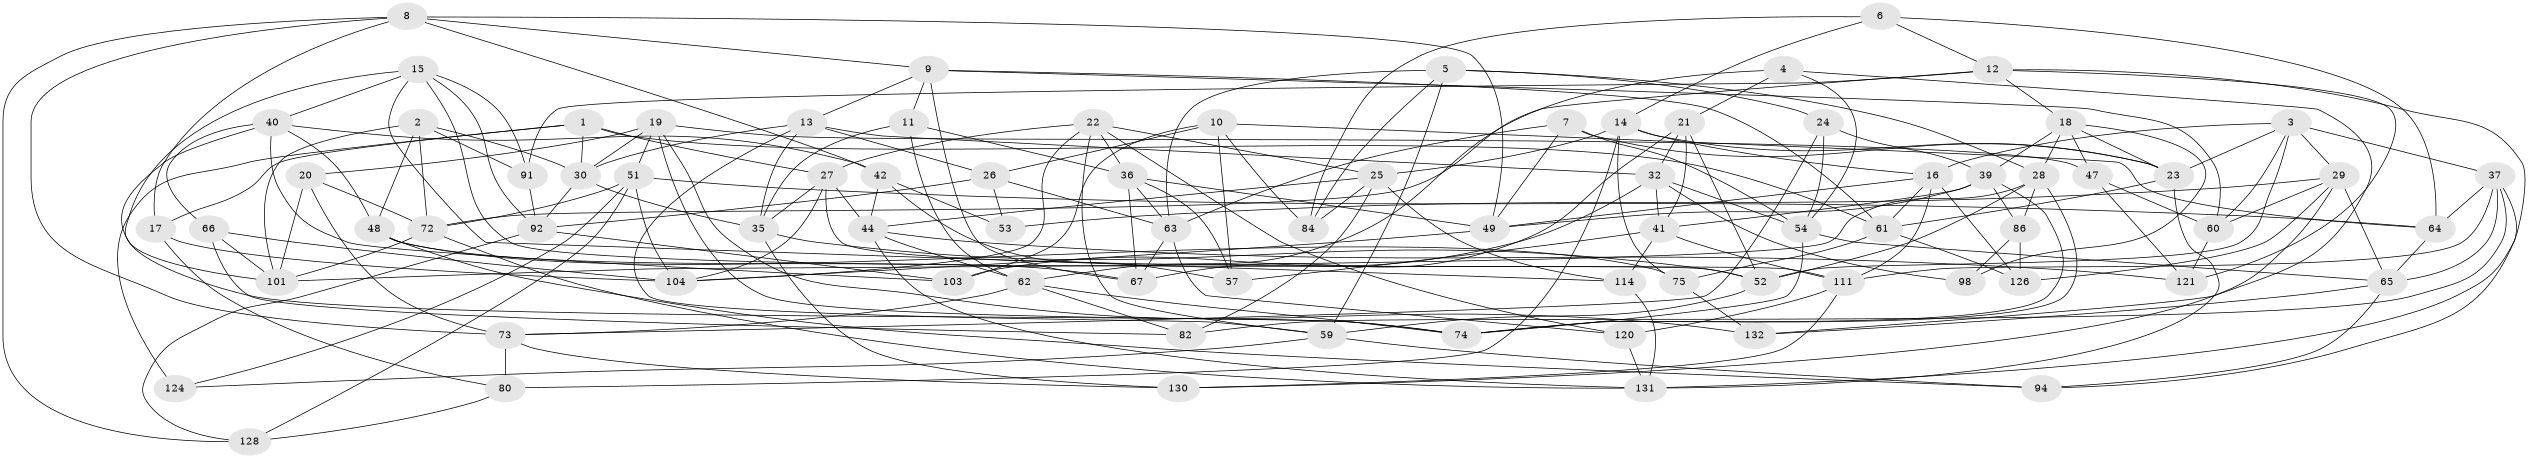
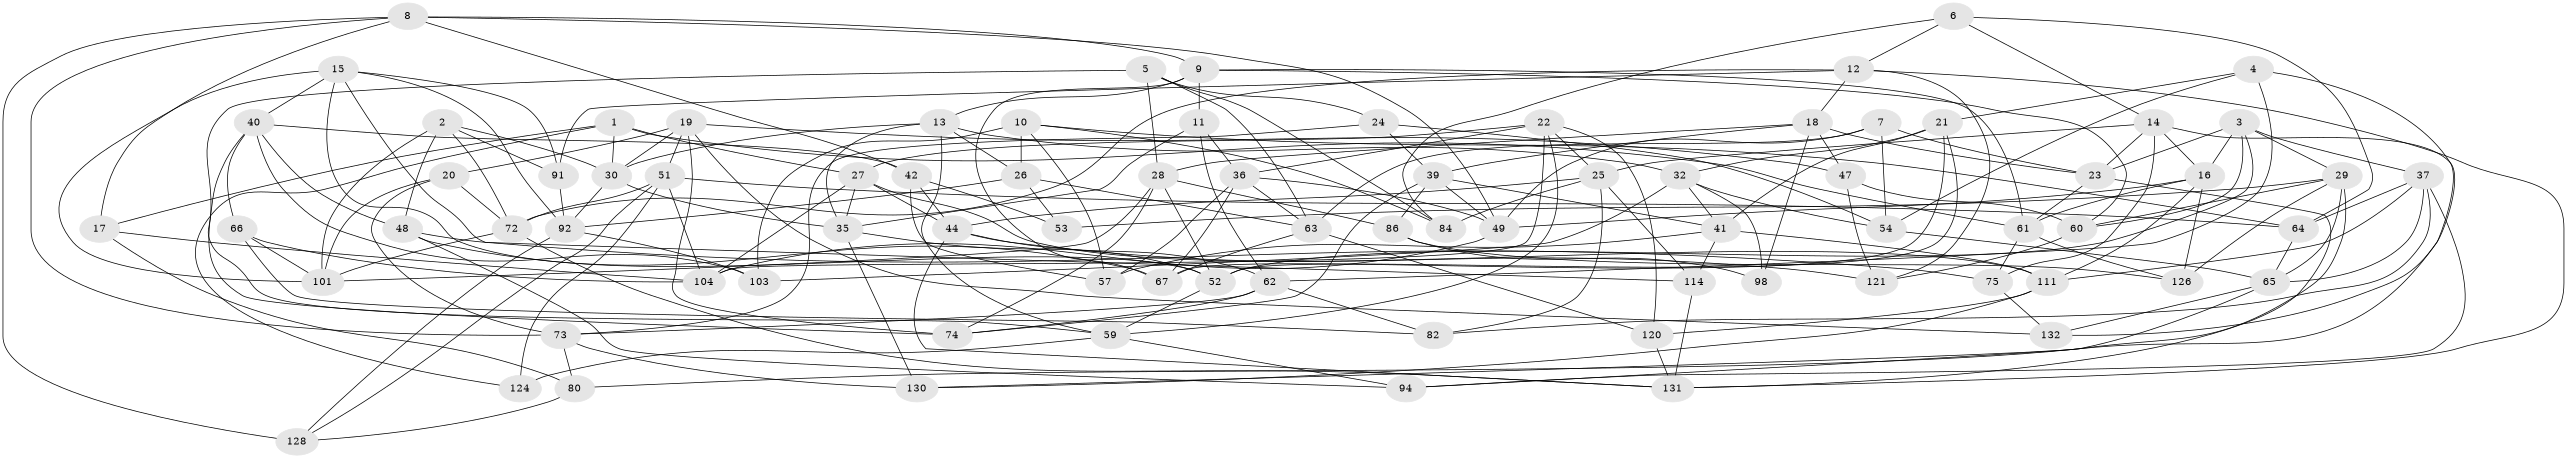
edge "54" -- "74": removed
